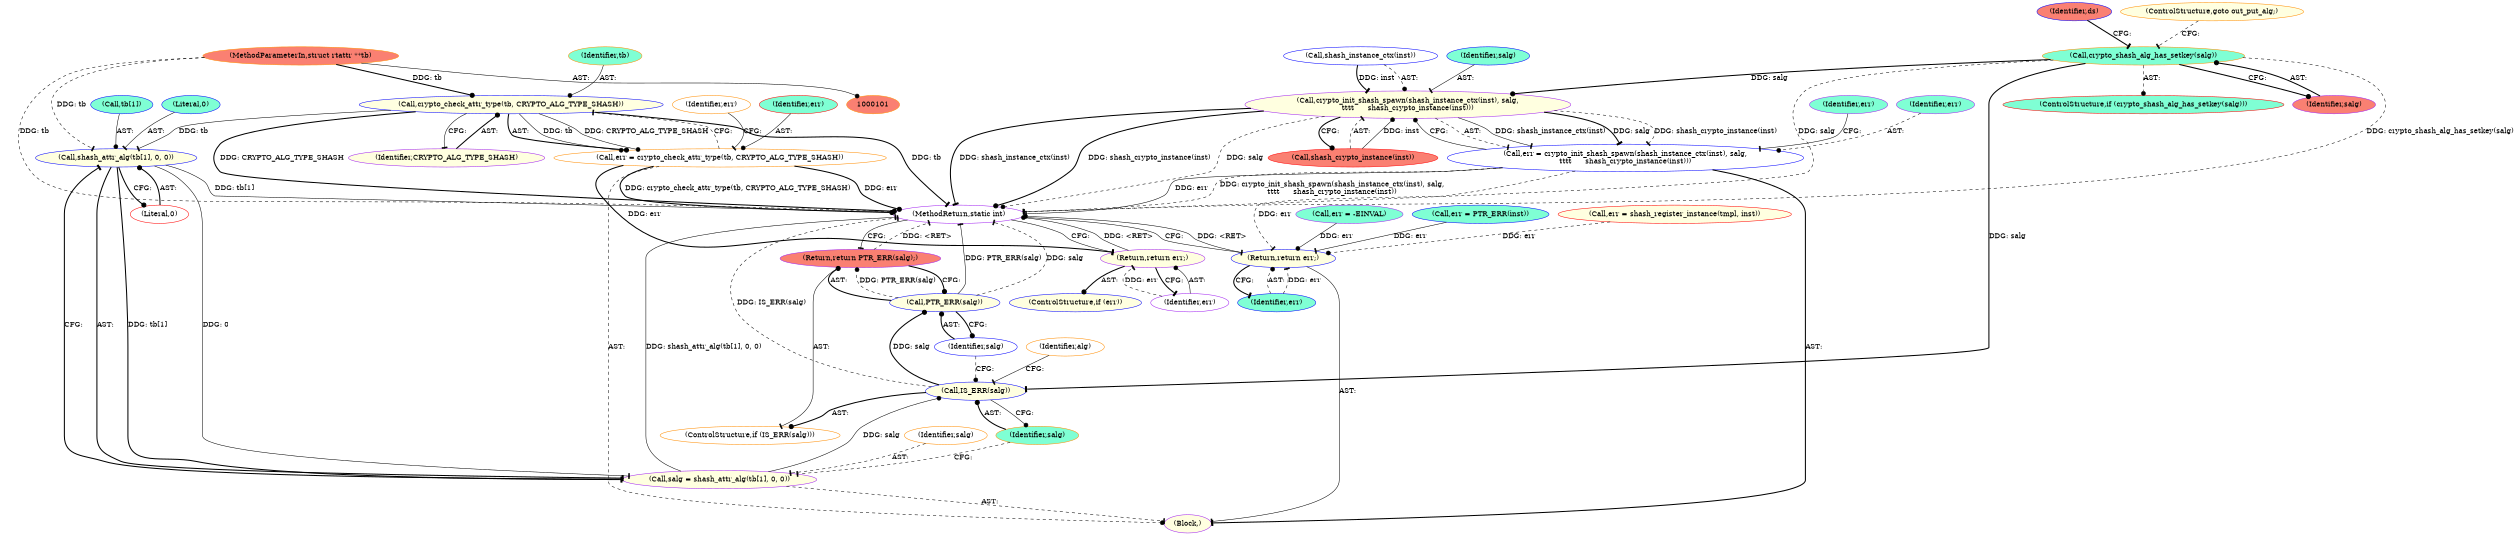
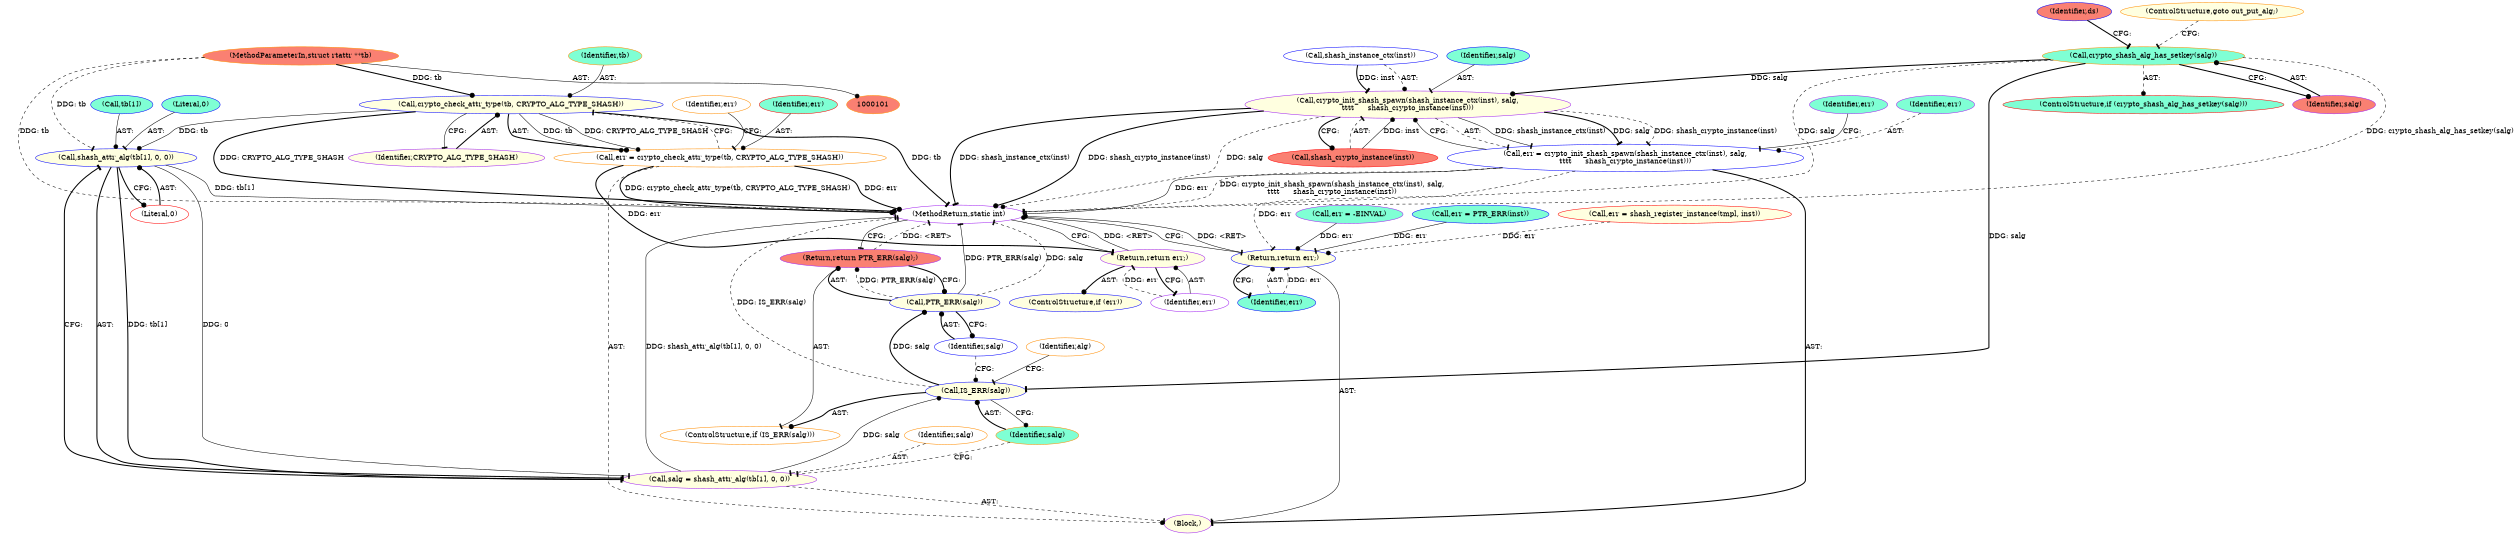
edge "(Call,crypto_check_attr_type(tb, CRYPTO_ALG_TYPE_SHASH))" -> "(Call,shash_attr_alg(tb[1], 0, 0))": arrowhead tee -> dot
